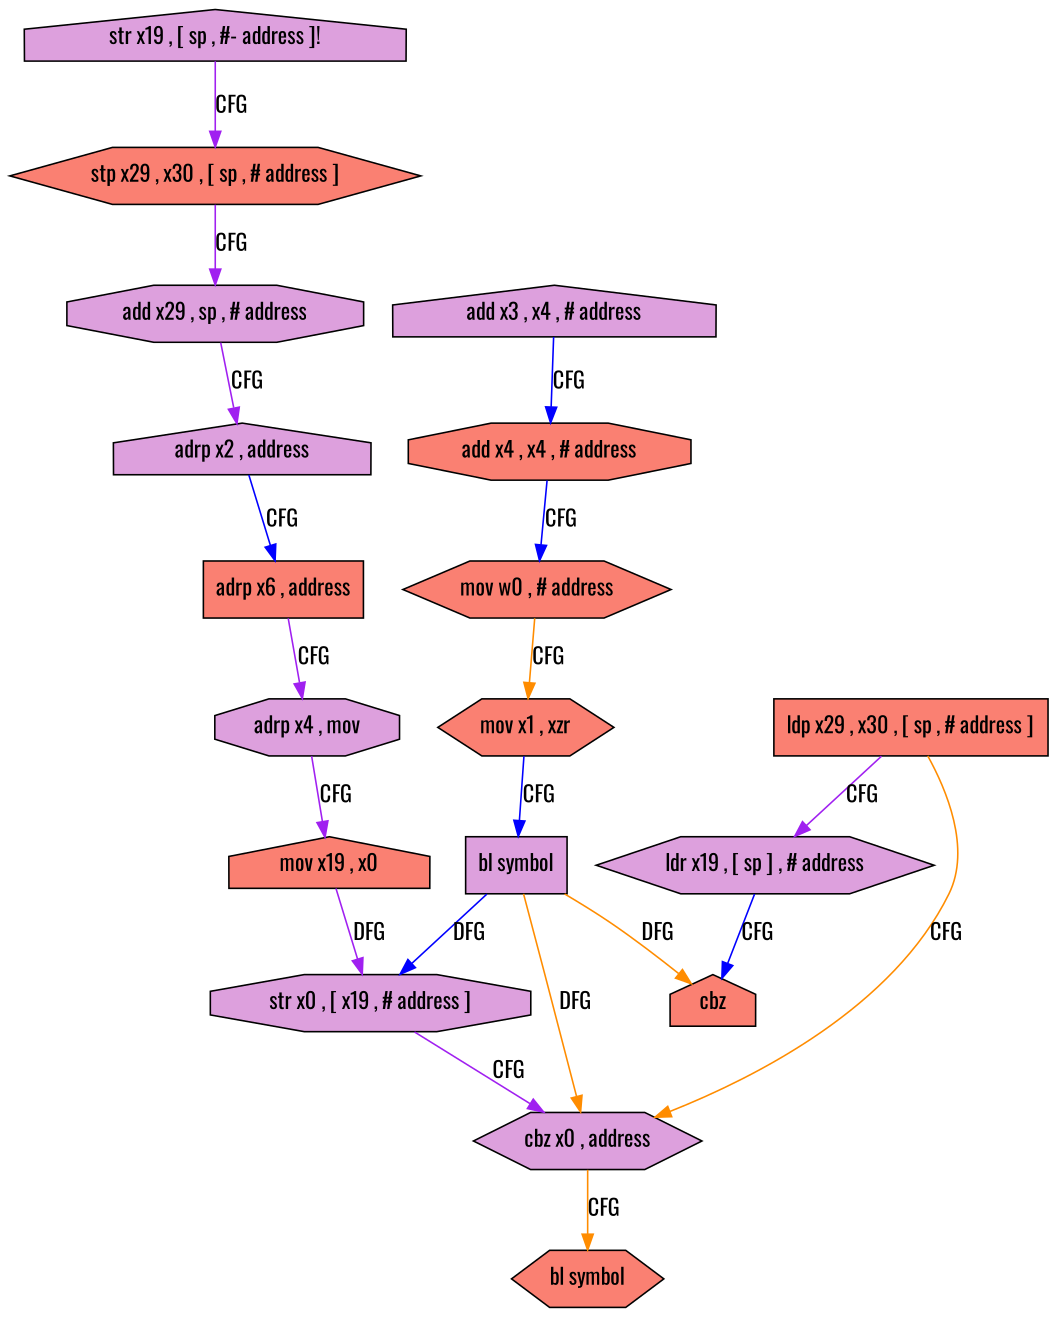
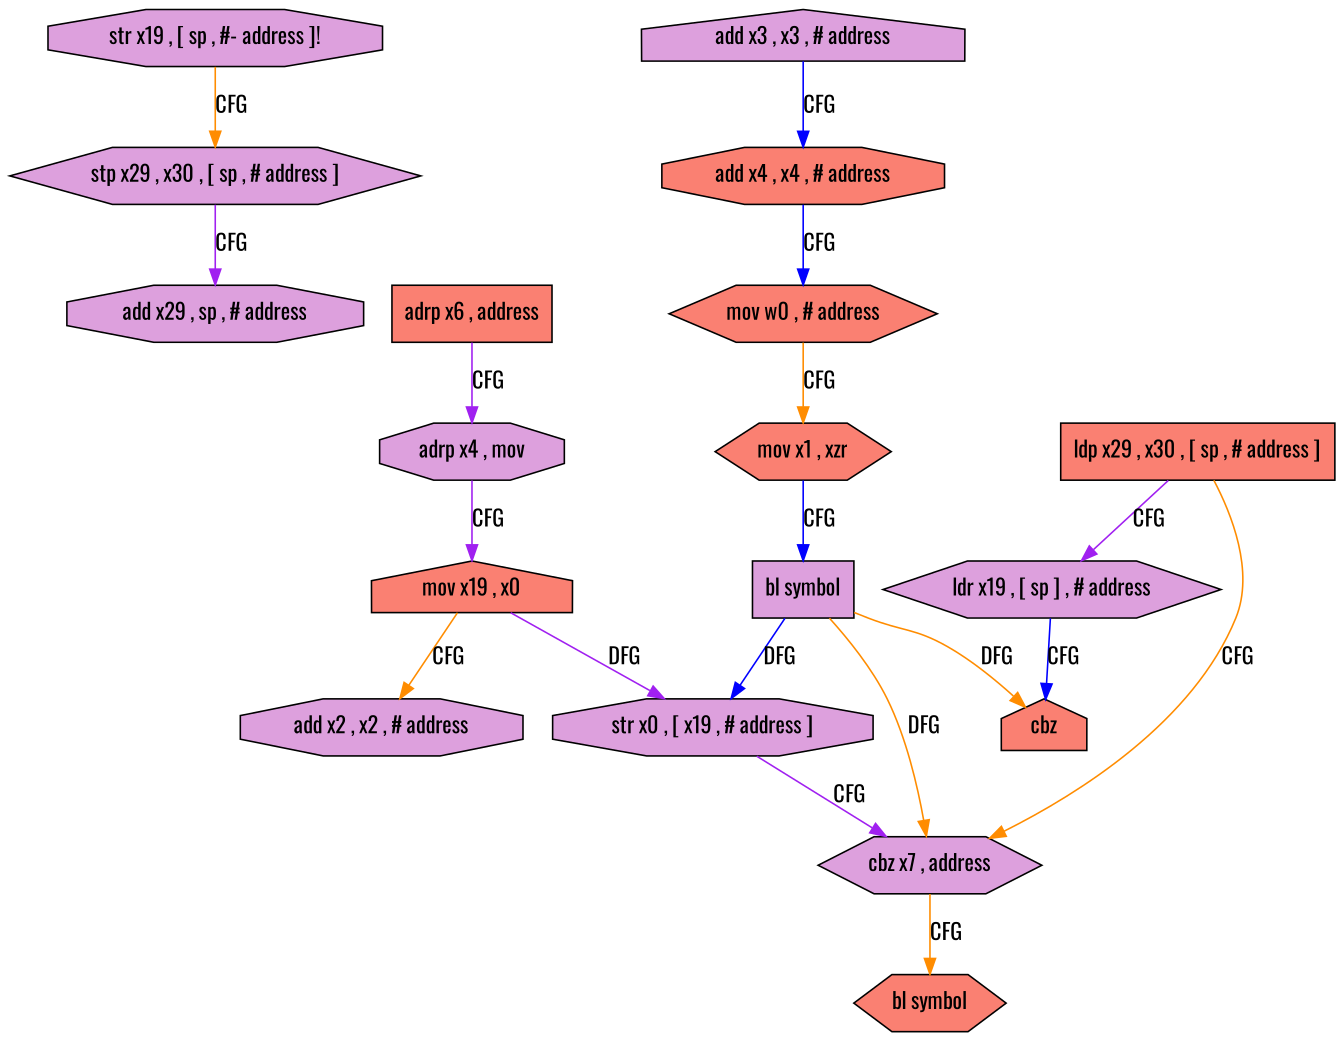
node "str x19 , [ sp , #- address ]!": shape house -> octagon
edge "str x19 , [ sp , #- address ]!" -> "stp x29 , x30 , [ sp , # address ]": color purple -> darkorange
node "stp x29 , x30 , [ sp , # address ]": fillcolor salmon -> plum
node "add x3 , x4 , # address": label "add x3 , x4 , # address" -> "add x3 , x3 , # address"
node "adrp x2 , address": removed
node "add x2 , x2 , # address": added
node "cbz x0 , address": label "cbz x0 , address" -> "cbz x7 , address"
